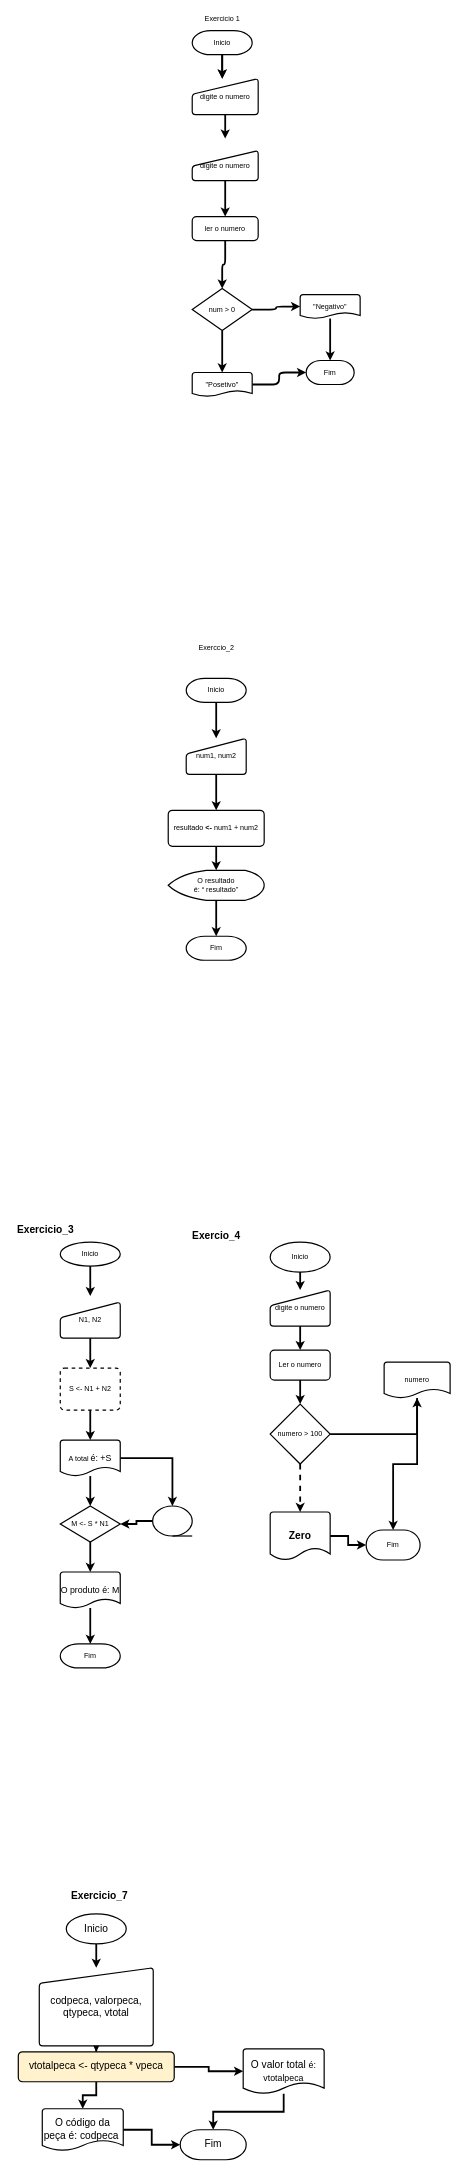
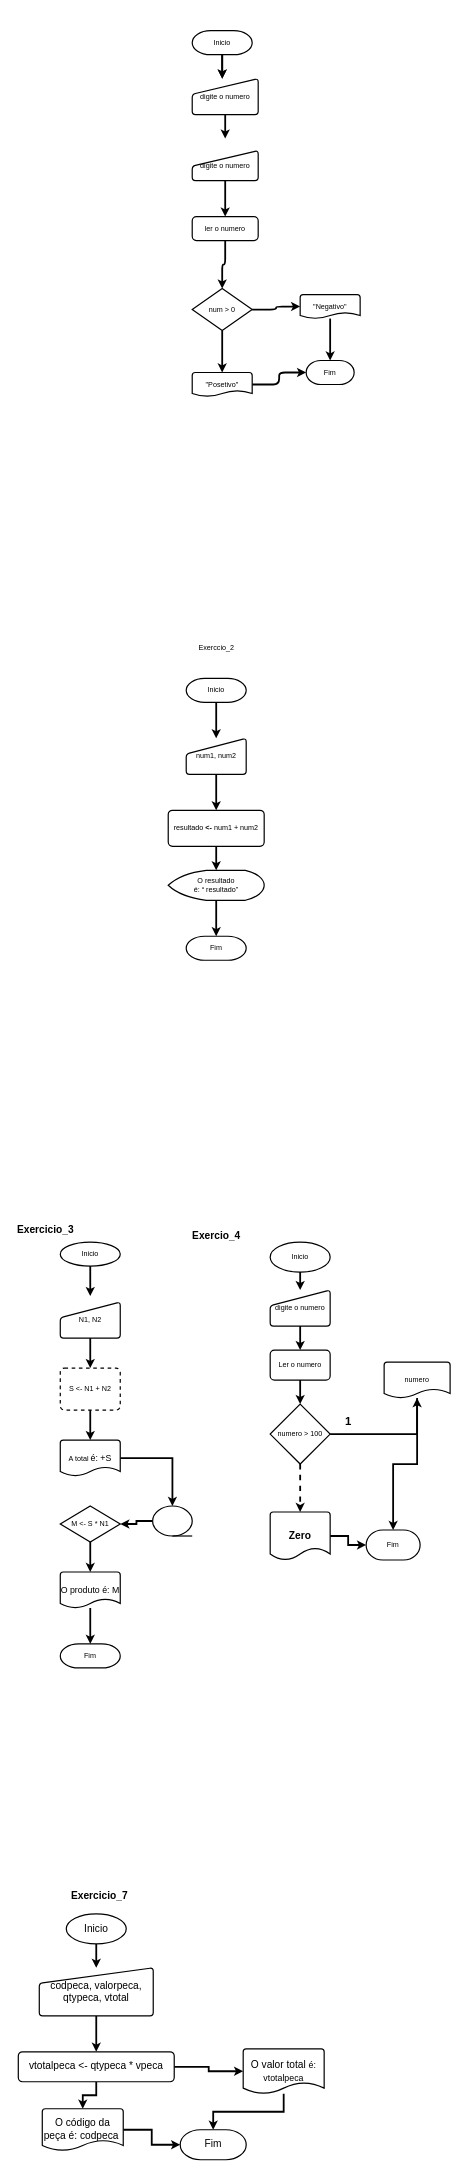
node "Exercicio 1": removed
node "1": added
edge "A total é: +S" -> "M <- S * N1": removed
node "codpeca, valorpeca, qtypeca, vtotal": size 114x78 -> 114x48
node "vtotalpeca <- qtypeca * vpeca": fillcolor #fff2cc -> #ffffff
